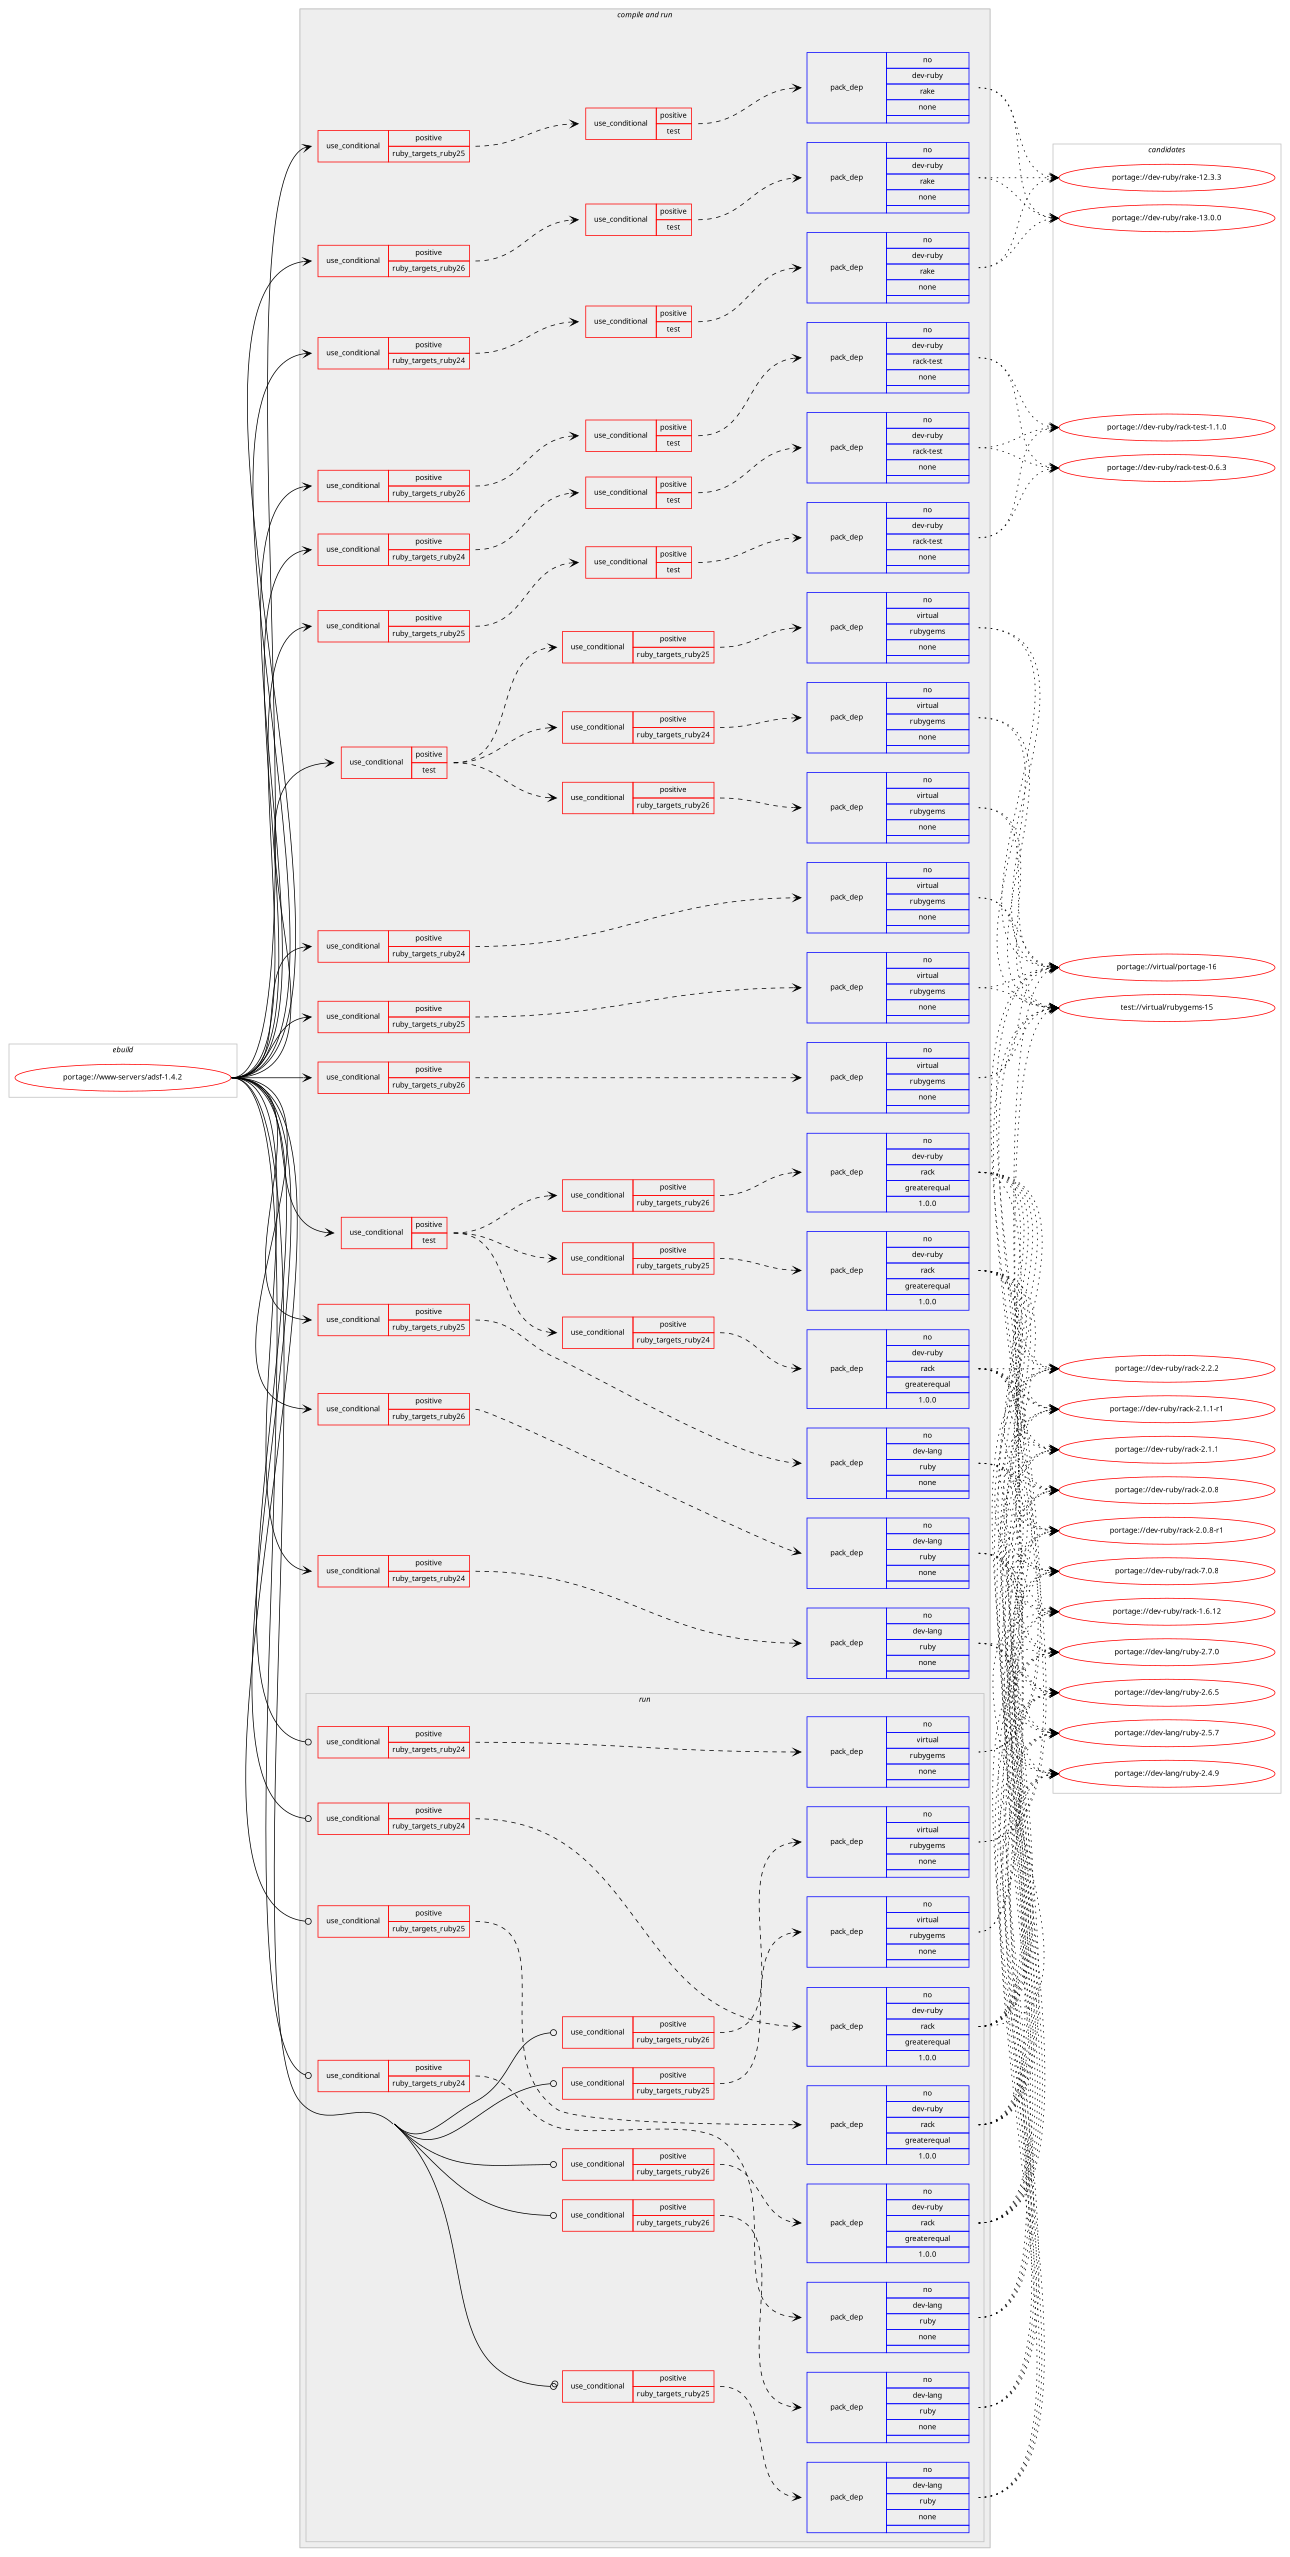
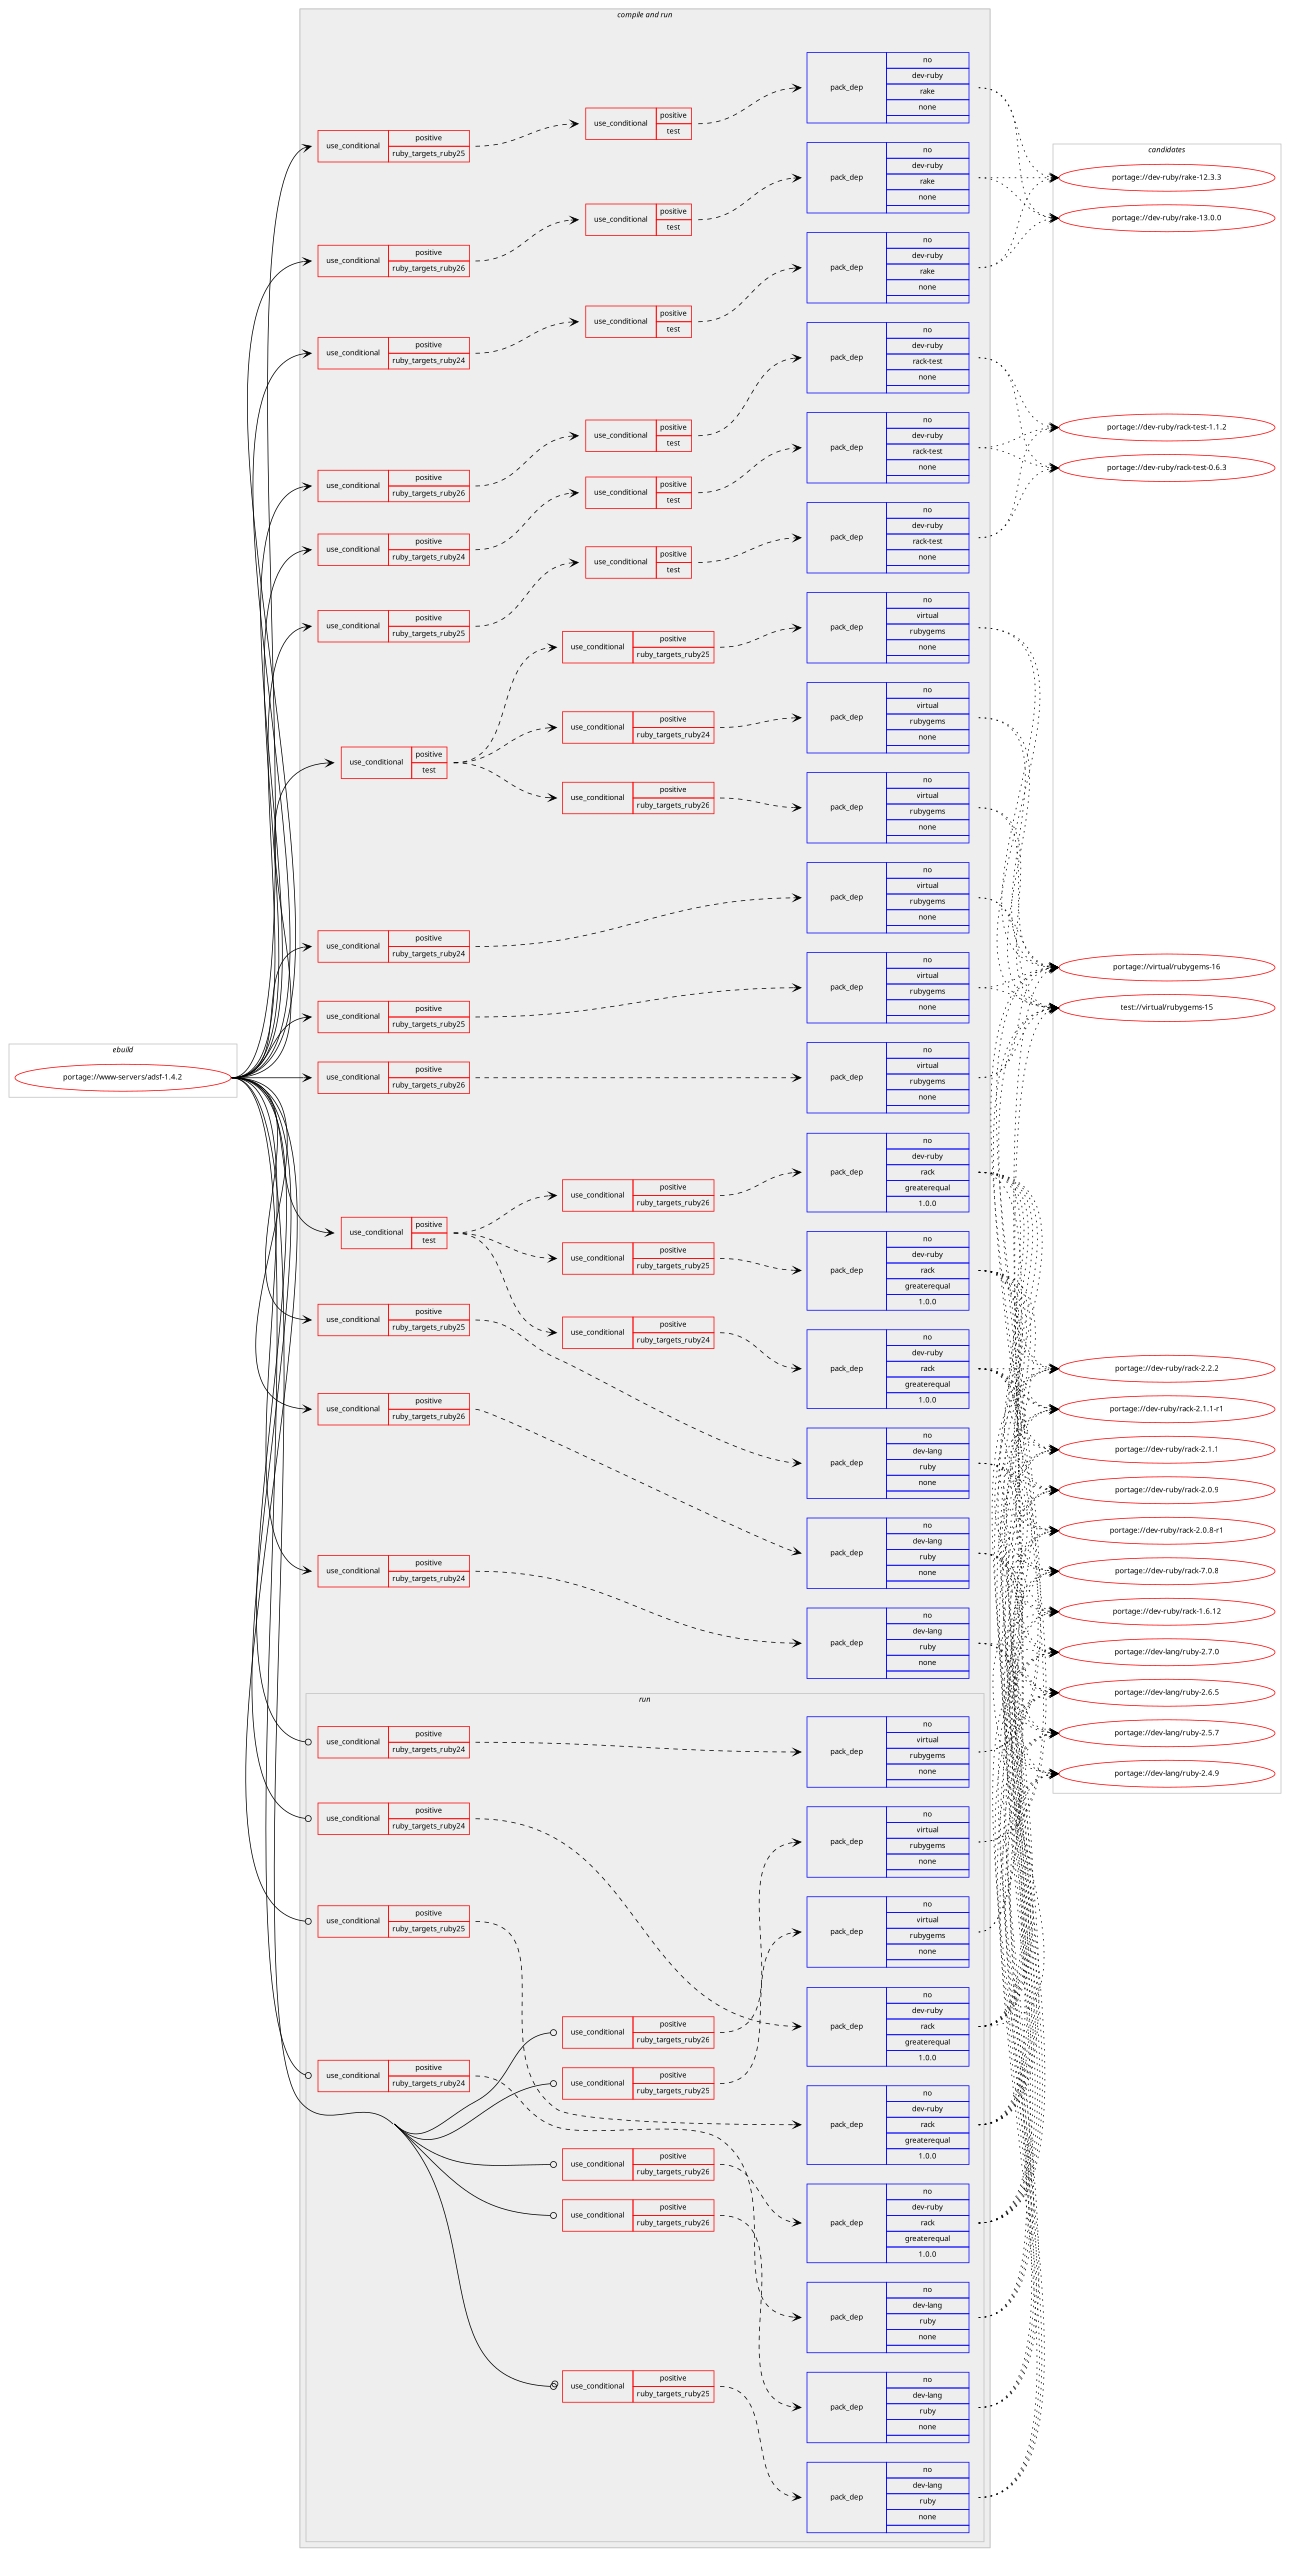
node "portage://dev-ruby/rack-test-1.1.0": label "portage://dev-ruby/rack-test-1.1.0" -> "portage://dev-ruby/rack-test-1.1.2"
node "portage://virtual/portage-16": label "portage://virtual/portage-16" -> "portage://virtual/rubygems-16"
node "portage://dev-ruby/rack-2.0.8": label "portage://dev-ruby/rack-2.0.8" -> "portage://dev-ruby/rack-2.0.9"
